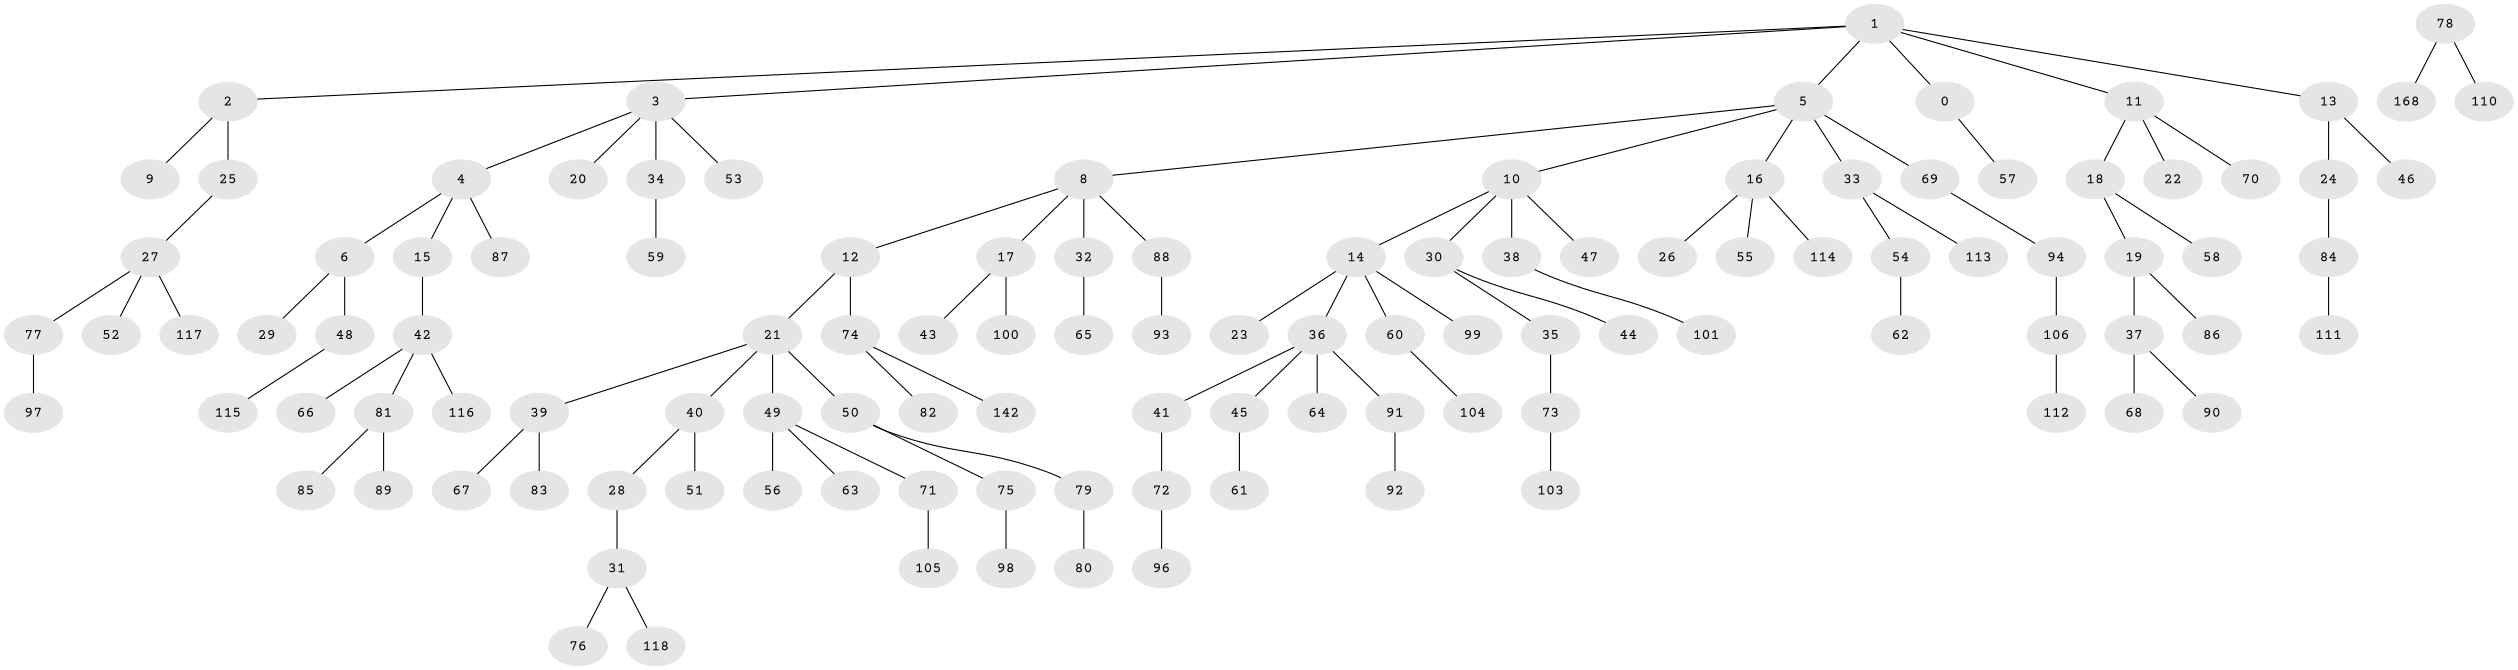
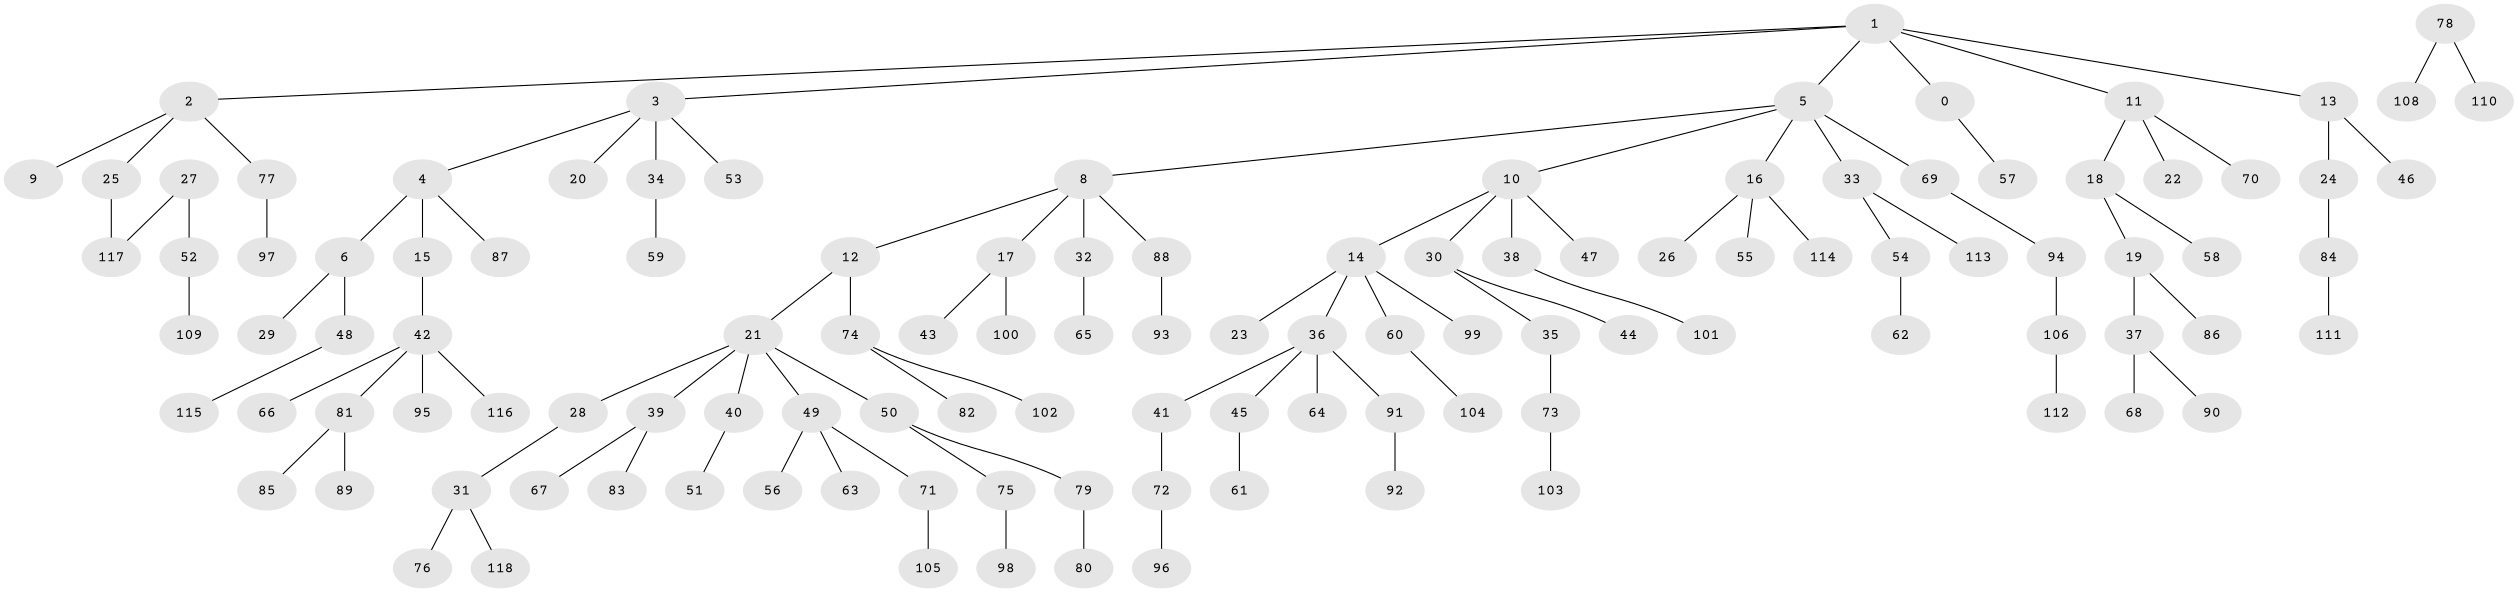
node "168": label "168" -> "108"
edge "25" -- "27": now "25" -- "117"
edge "27" -- "77": now "2" -- "77"
node "109": added
node "95": added
node "142": label "142" -> "102"
edge "40" -- "28": now "21" -- "28"
